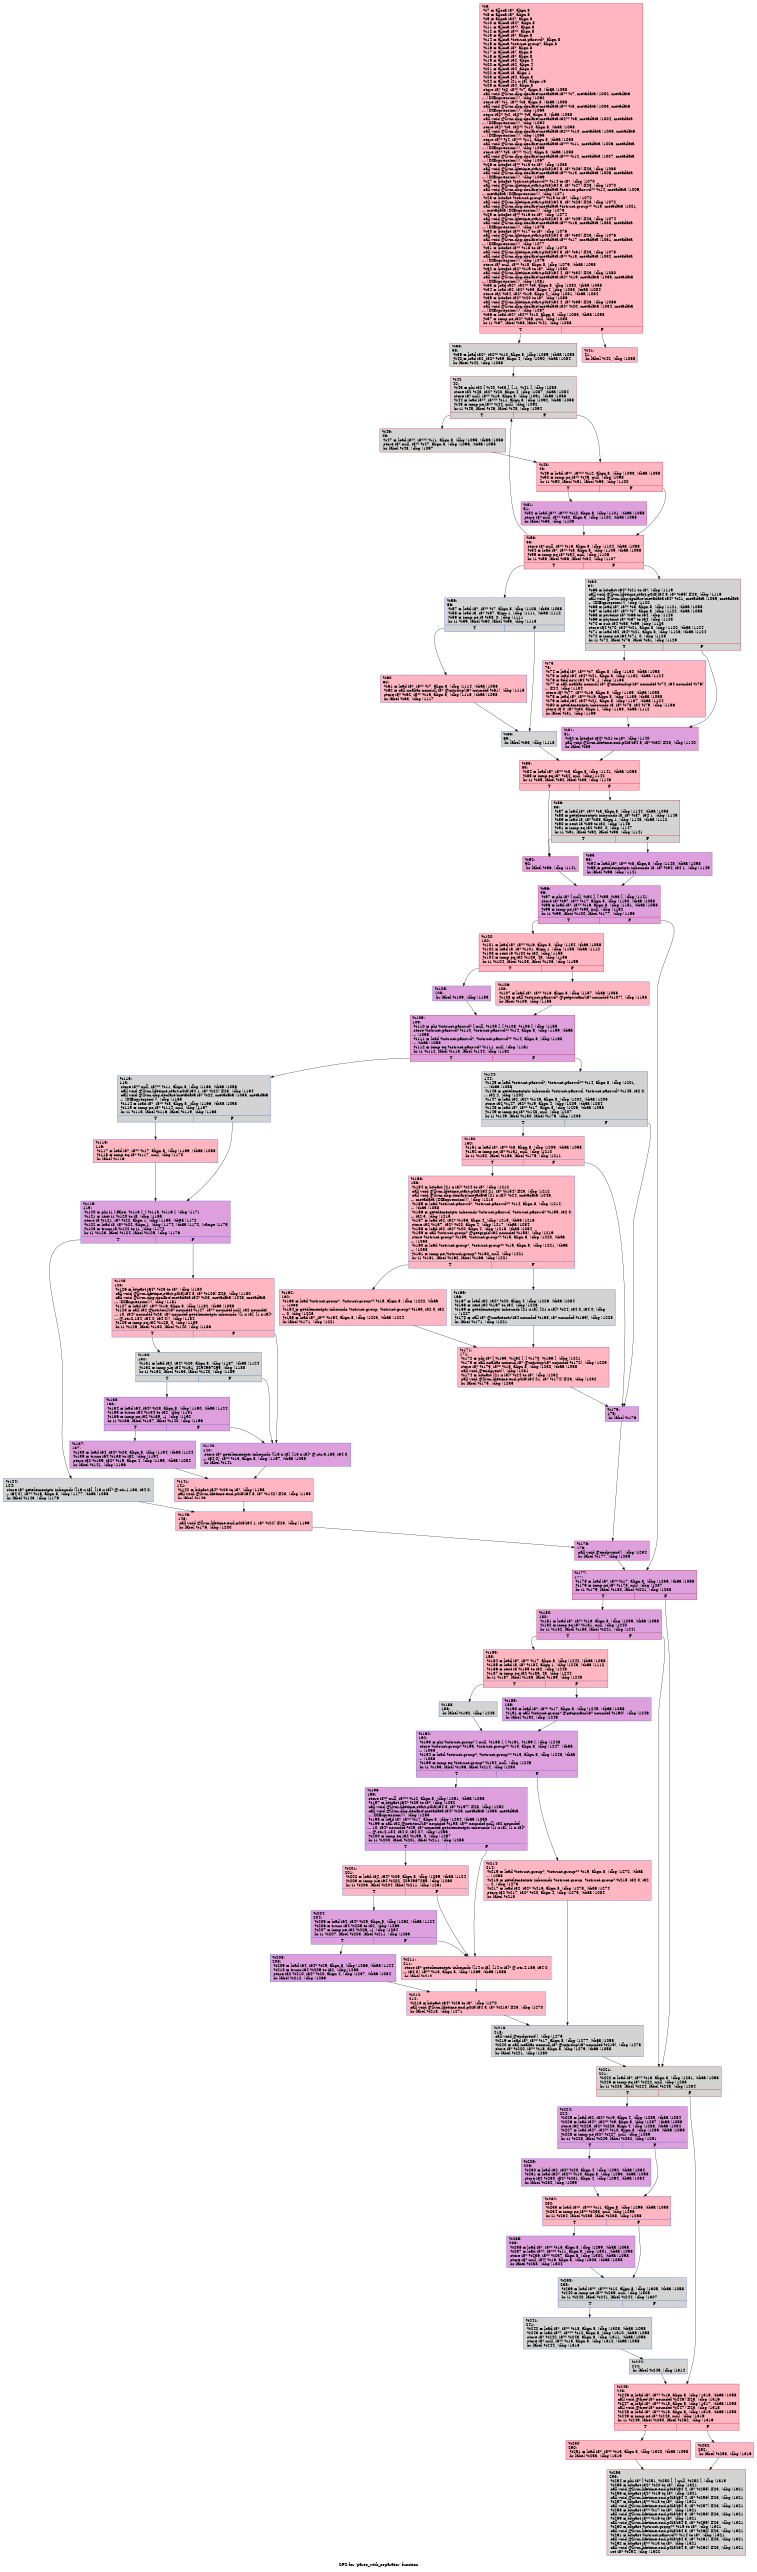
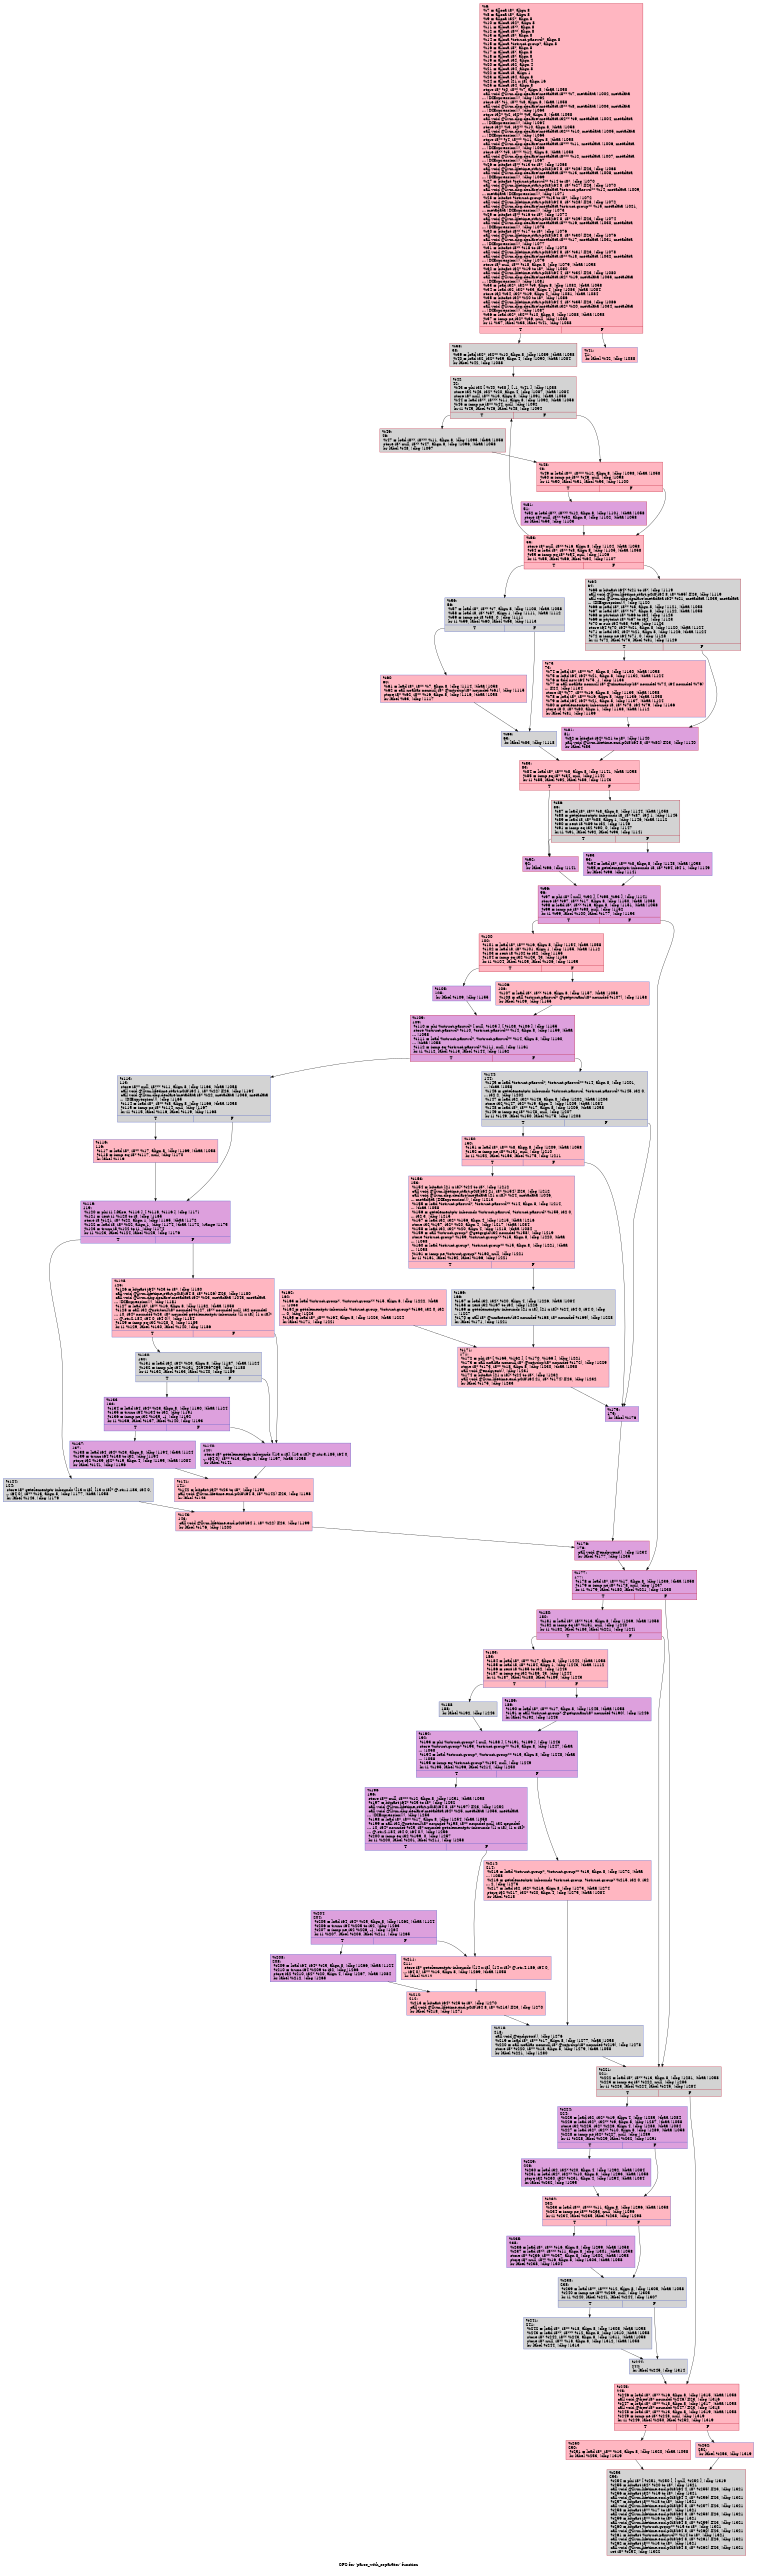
edge "%153:" -> "%162:": removed
node "%201:": removed
edge "%238:" -> "%244:": added
